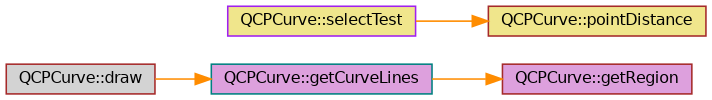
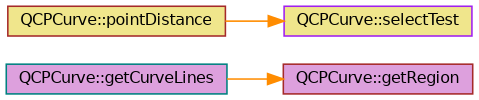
edge "QCPCurve::selectTest" -> "QCPCurve::pointDistance": reversed
node "QCPCurve::draw": removed
